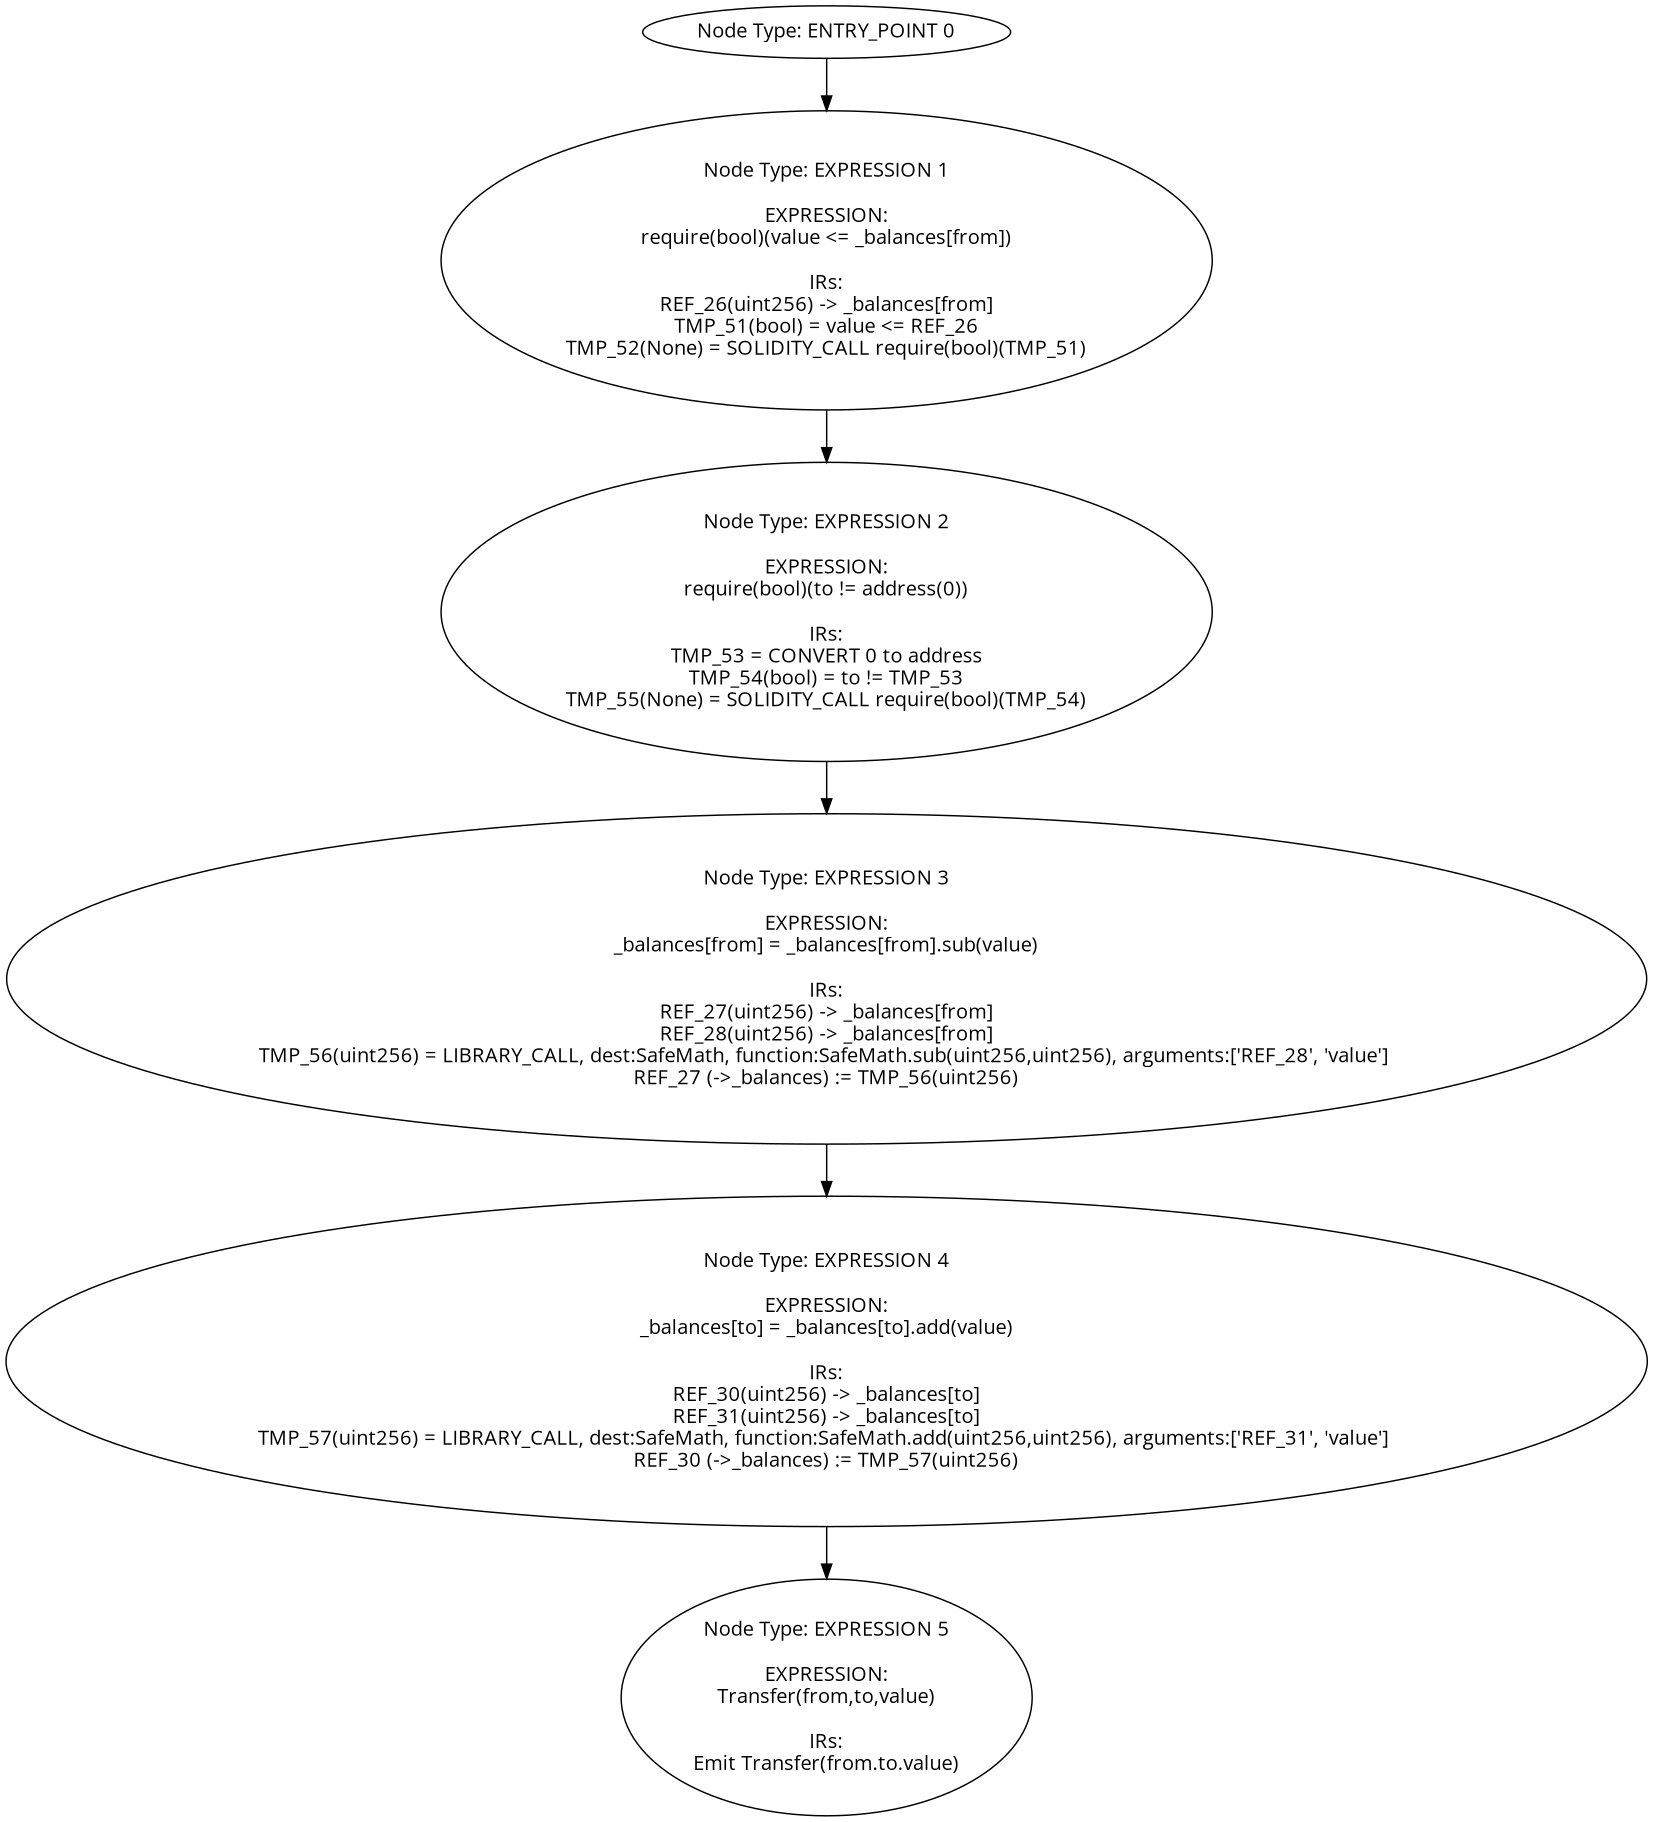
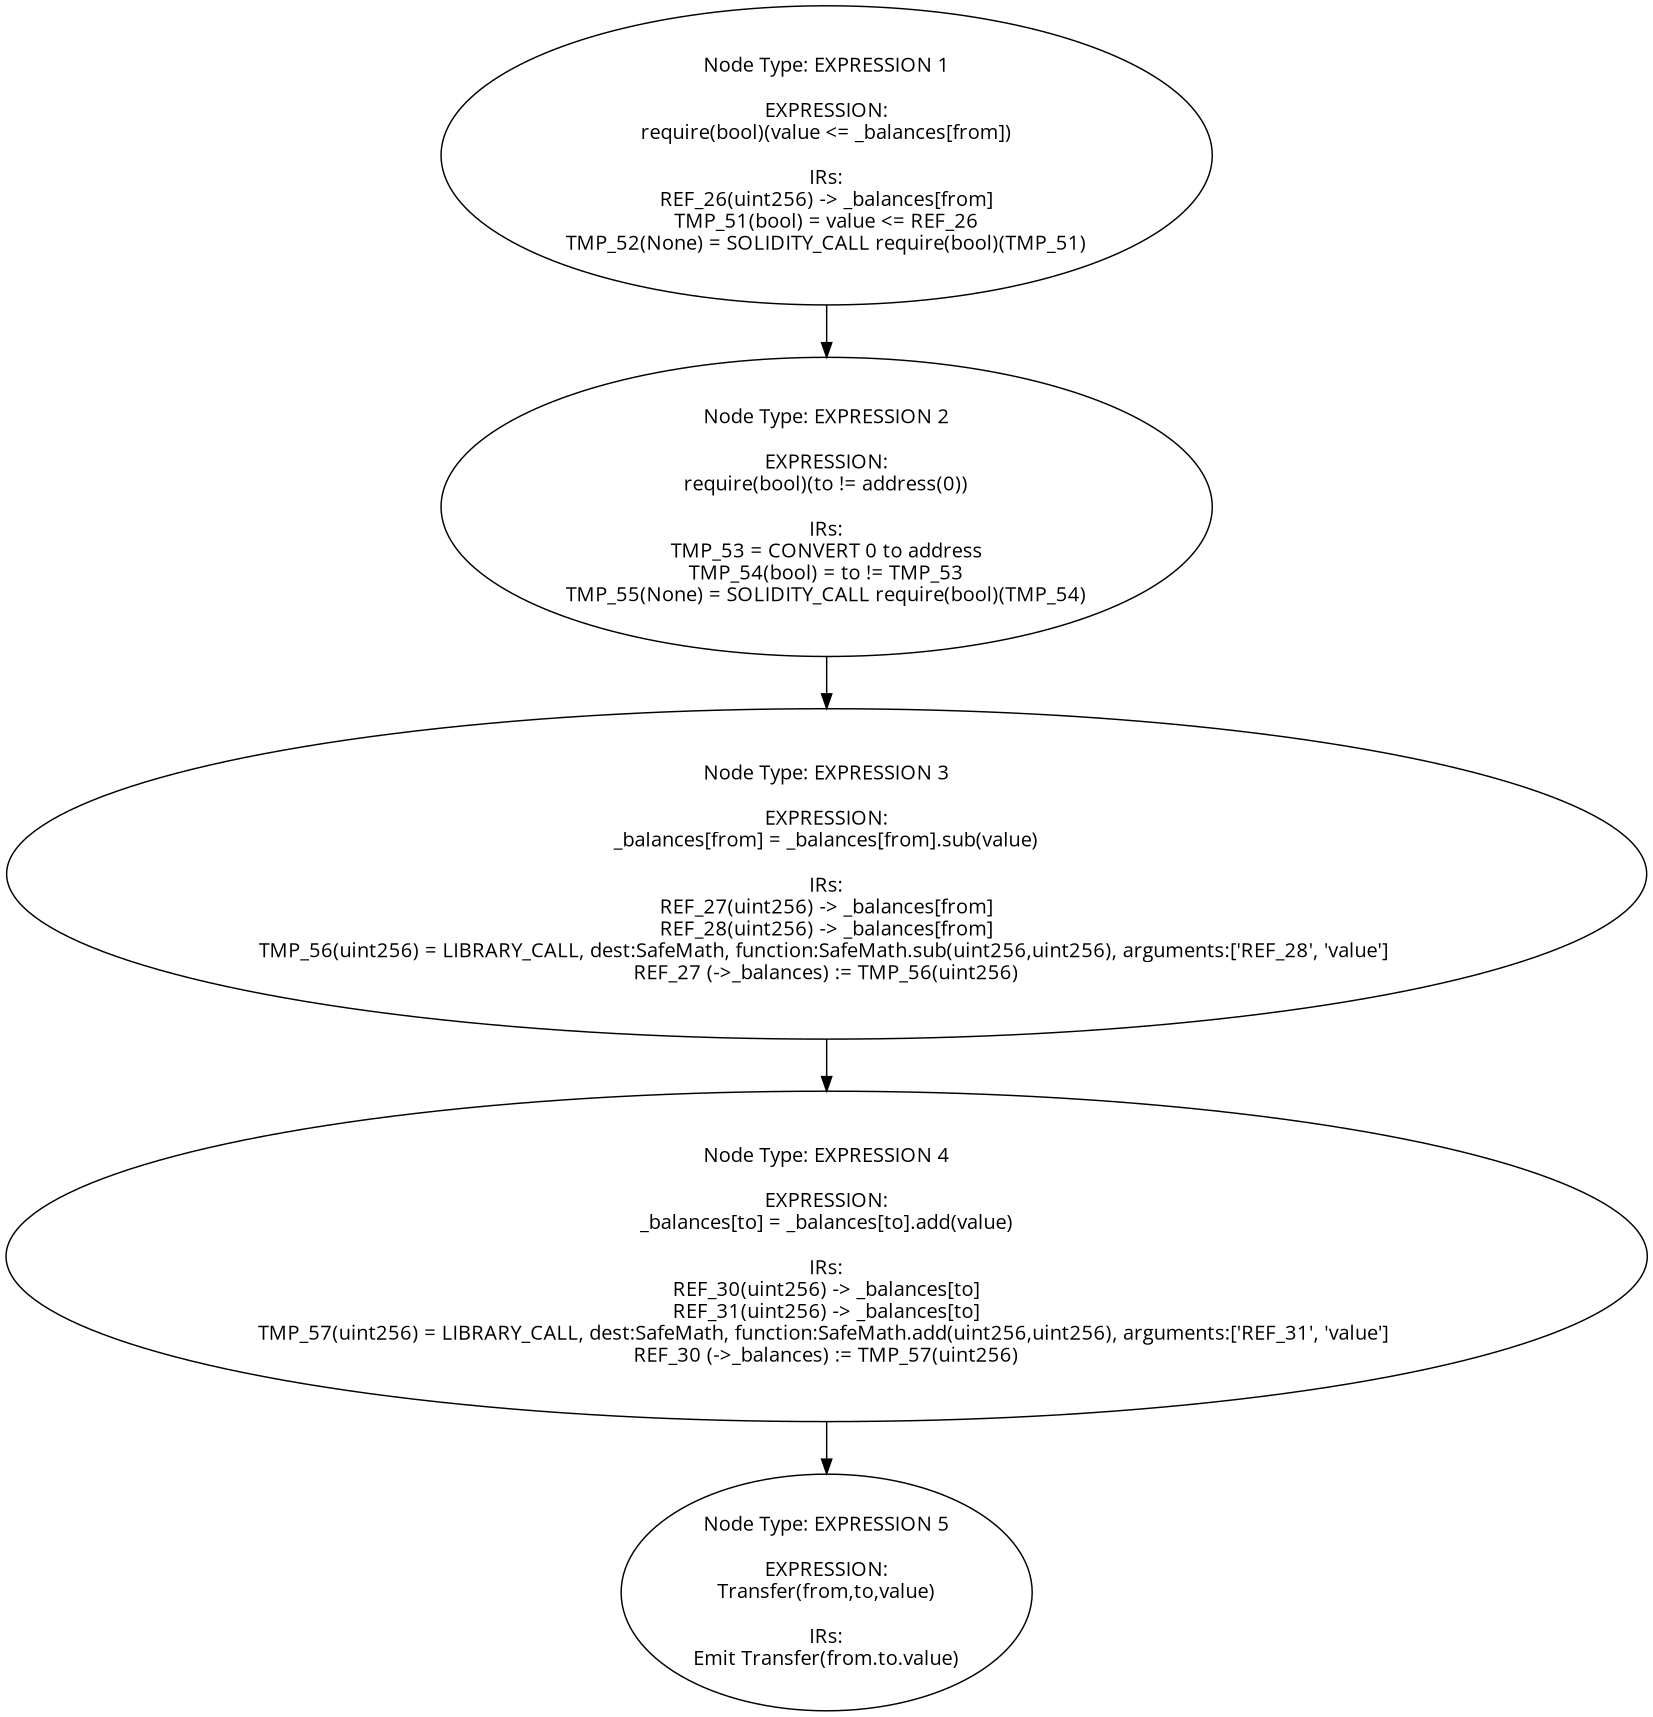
node "Node Type: ENTRY_POINT 0": removed
